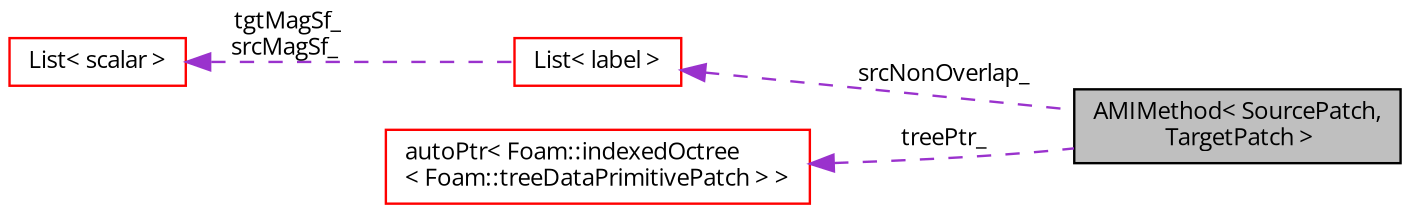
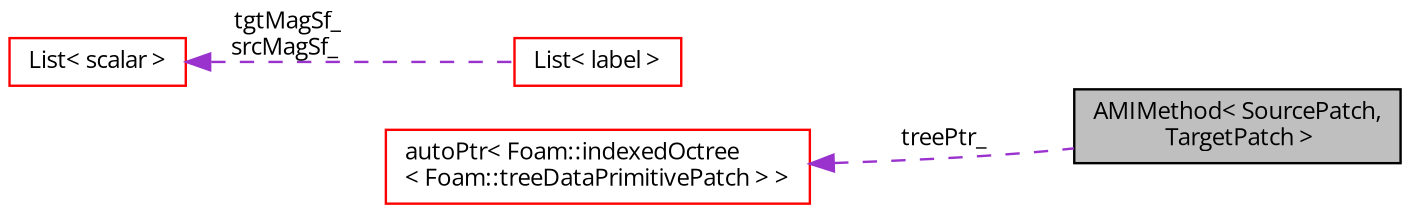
edge "AMIMethod< SourcePatch, TargetPatch >" -> "List< label >": removed, label "srcNonOverlap_"
